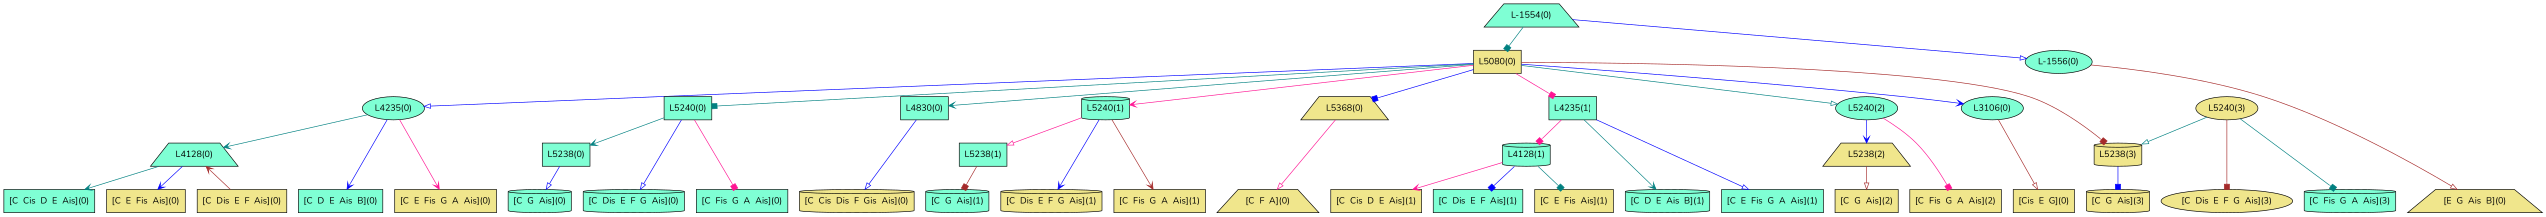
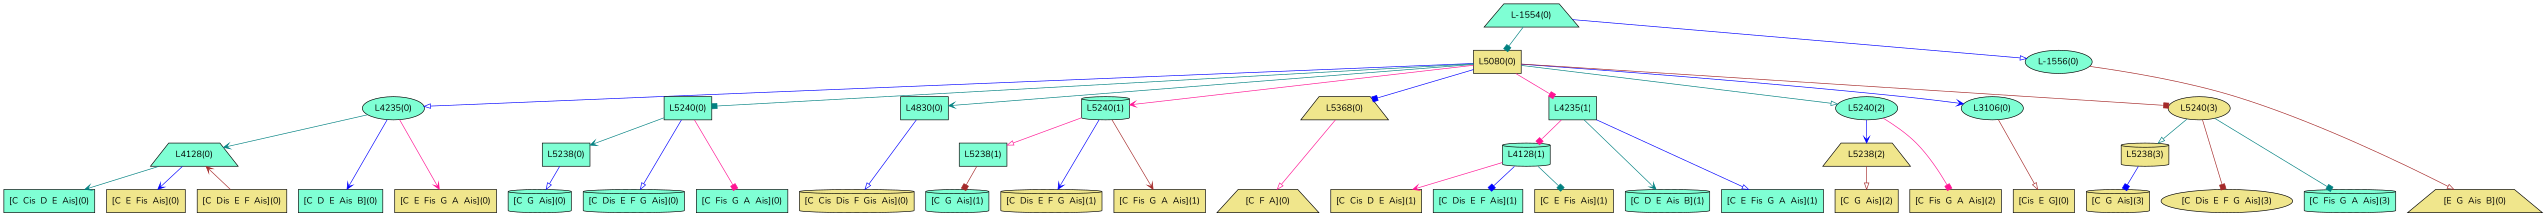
edge "L5080(0)" -> "L5238(3)": now "L5080(0)" -> "L5240(3)"
